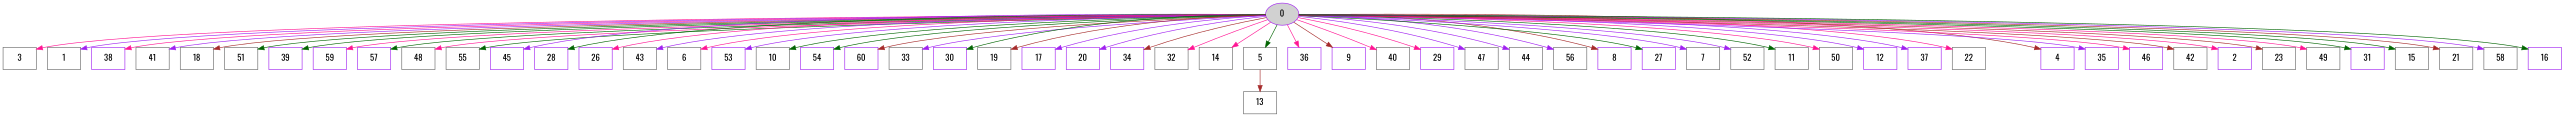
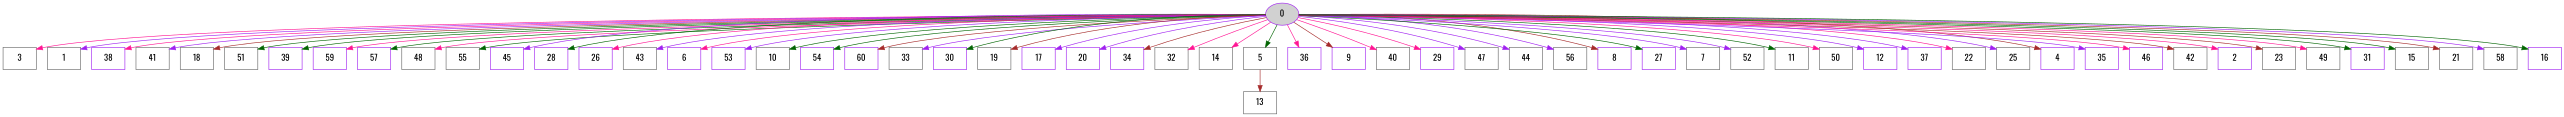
node "6": color gray40 -> purple
node "25": added
